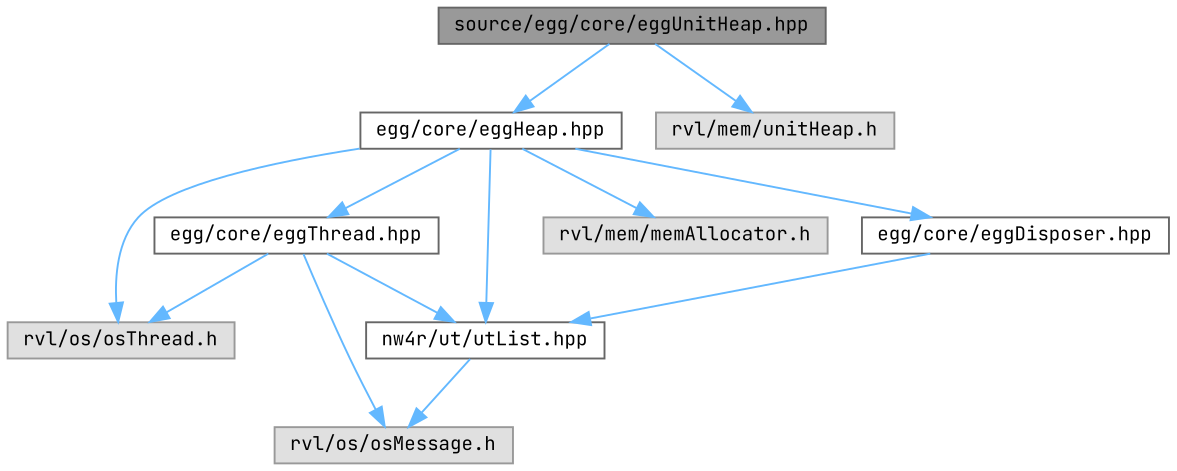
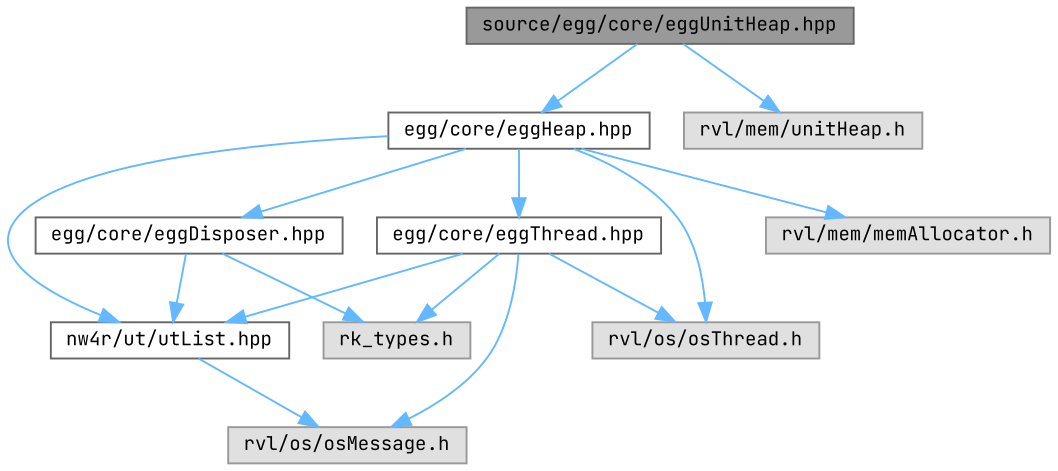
node "rk_types.h": added
